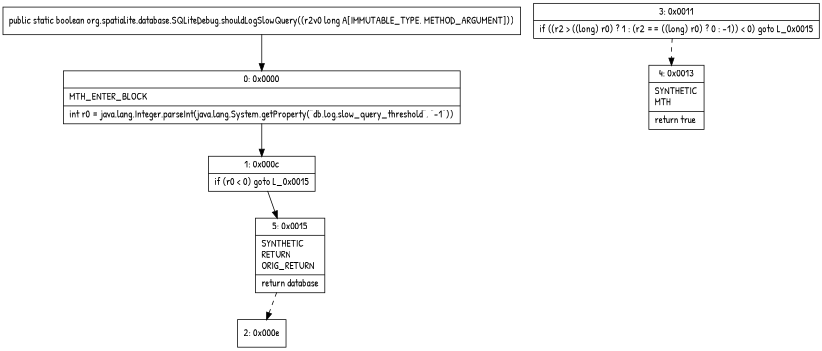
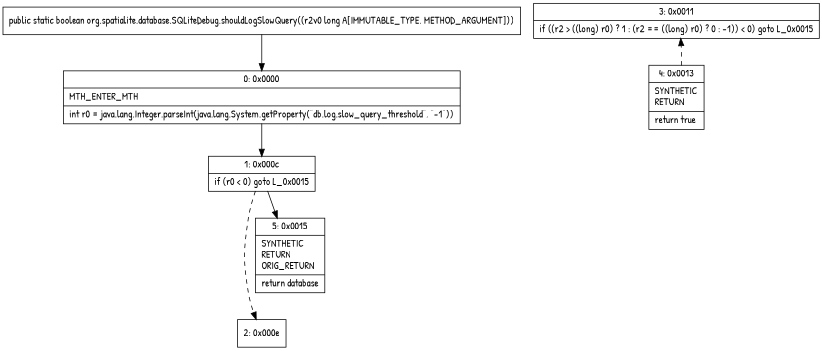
edge "3: 0x0011" -> "4: 0x0013": reversed
node "0: 0x0000": text "MTH_ENTER_BLOCK" -> "MTH_ENTER_MTH"
node "4: 0x0013": text "MTH" -> "RETURN"
edge "5: 0x0015" -> "2: 0x000e": now "1: 0x000c" -> "2: 0x000e"
